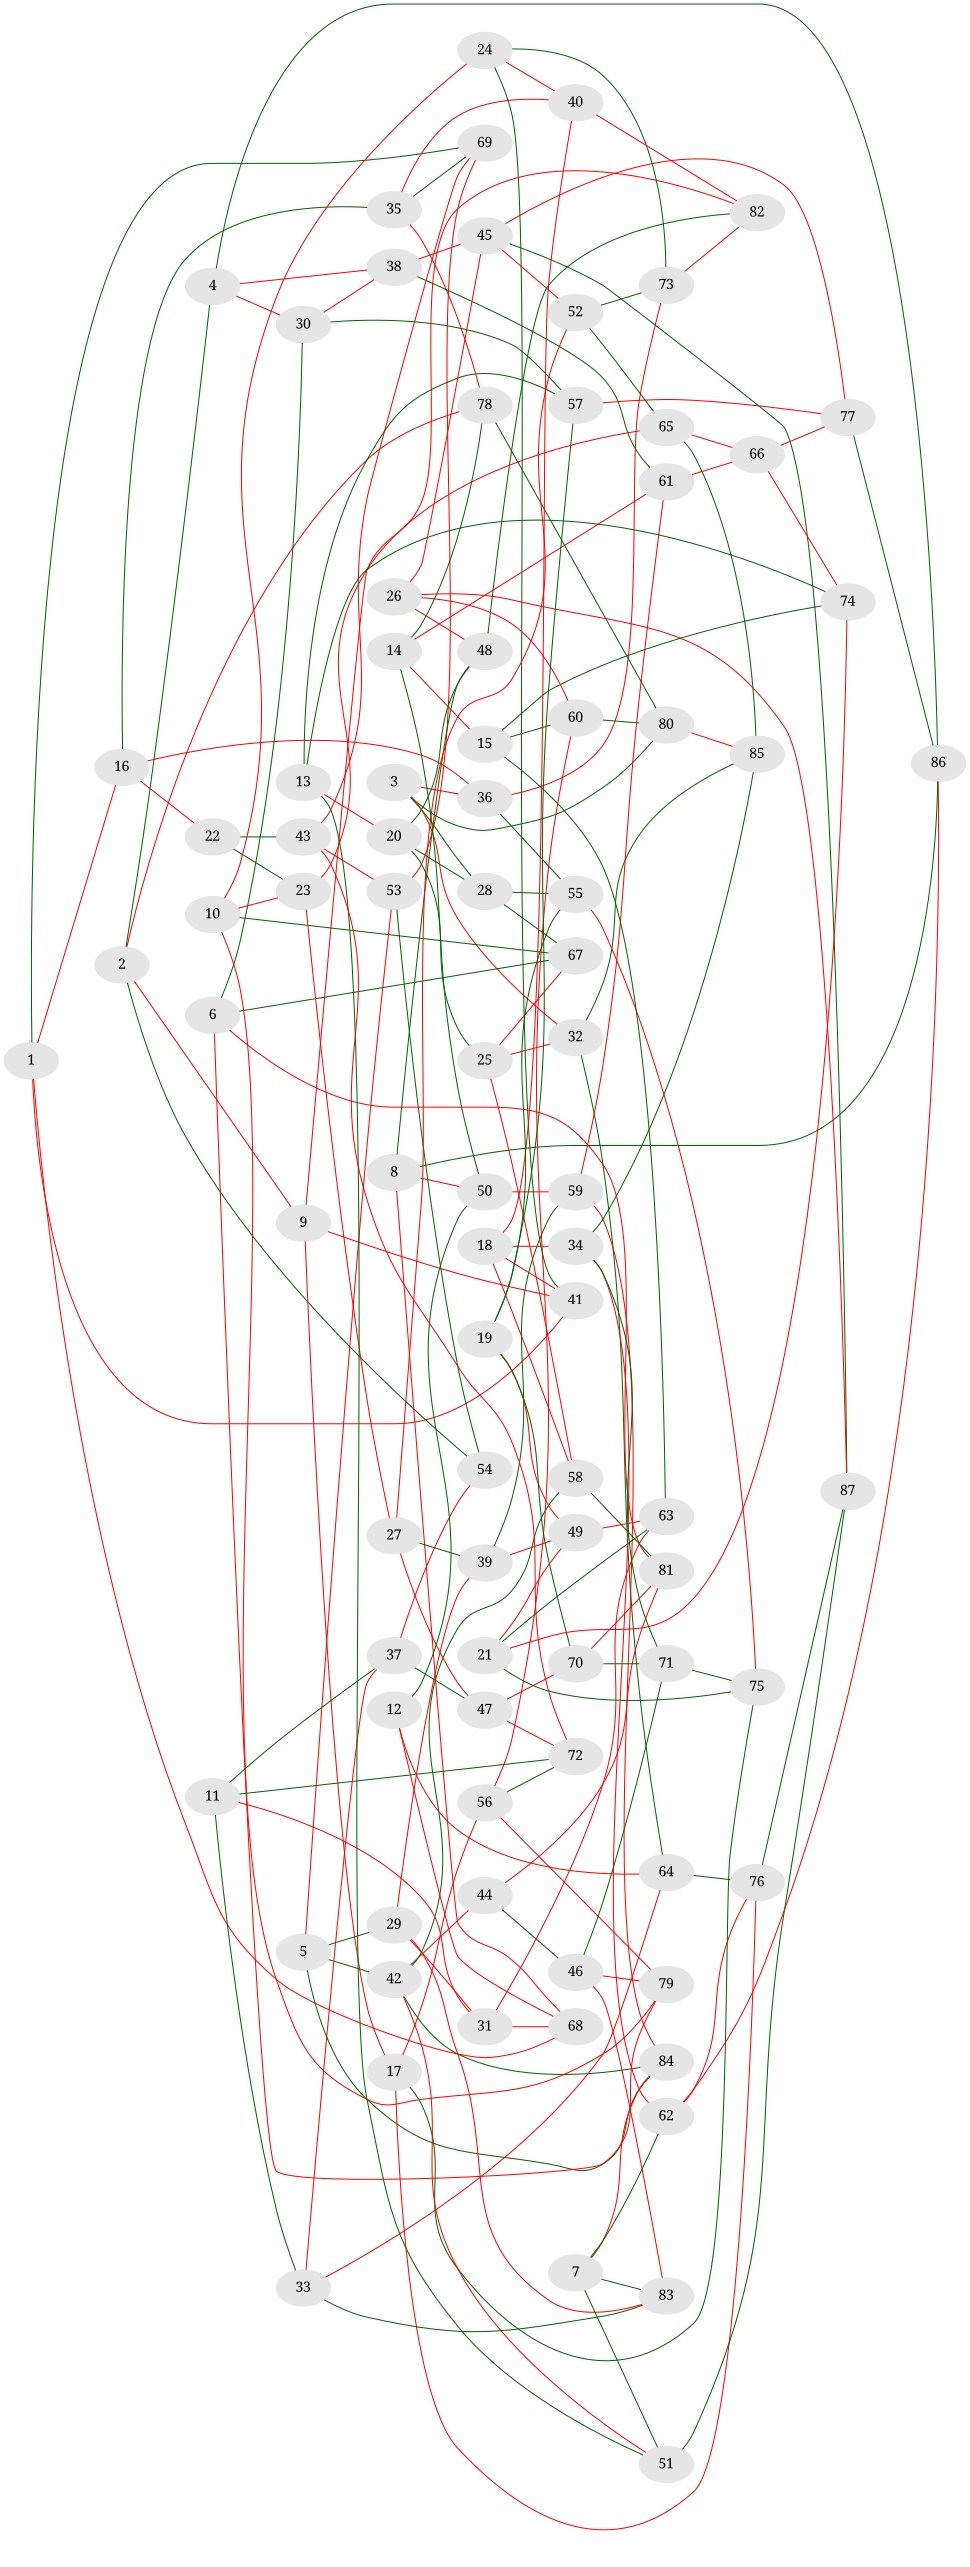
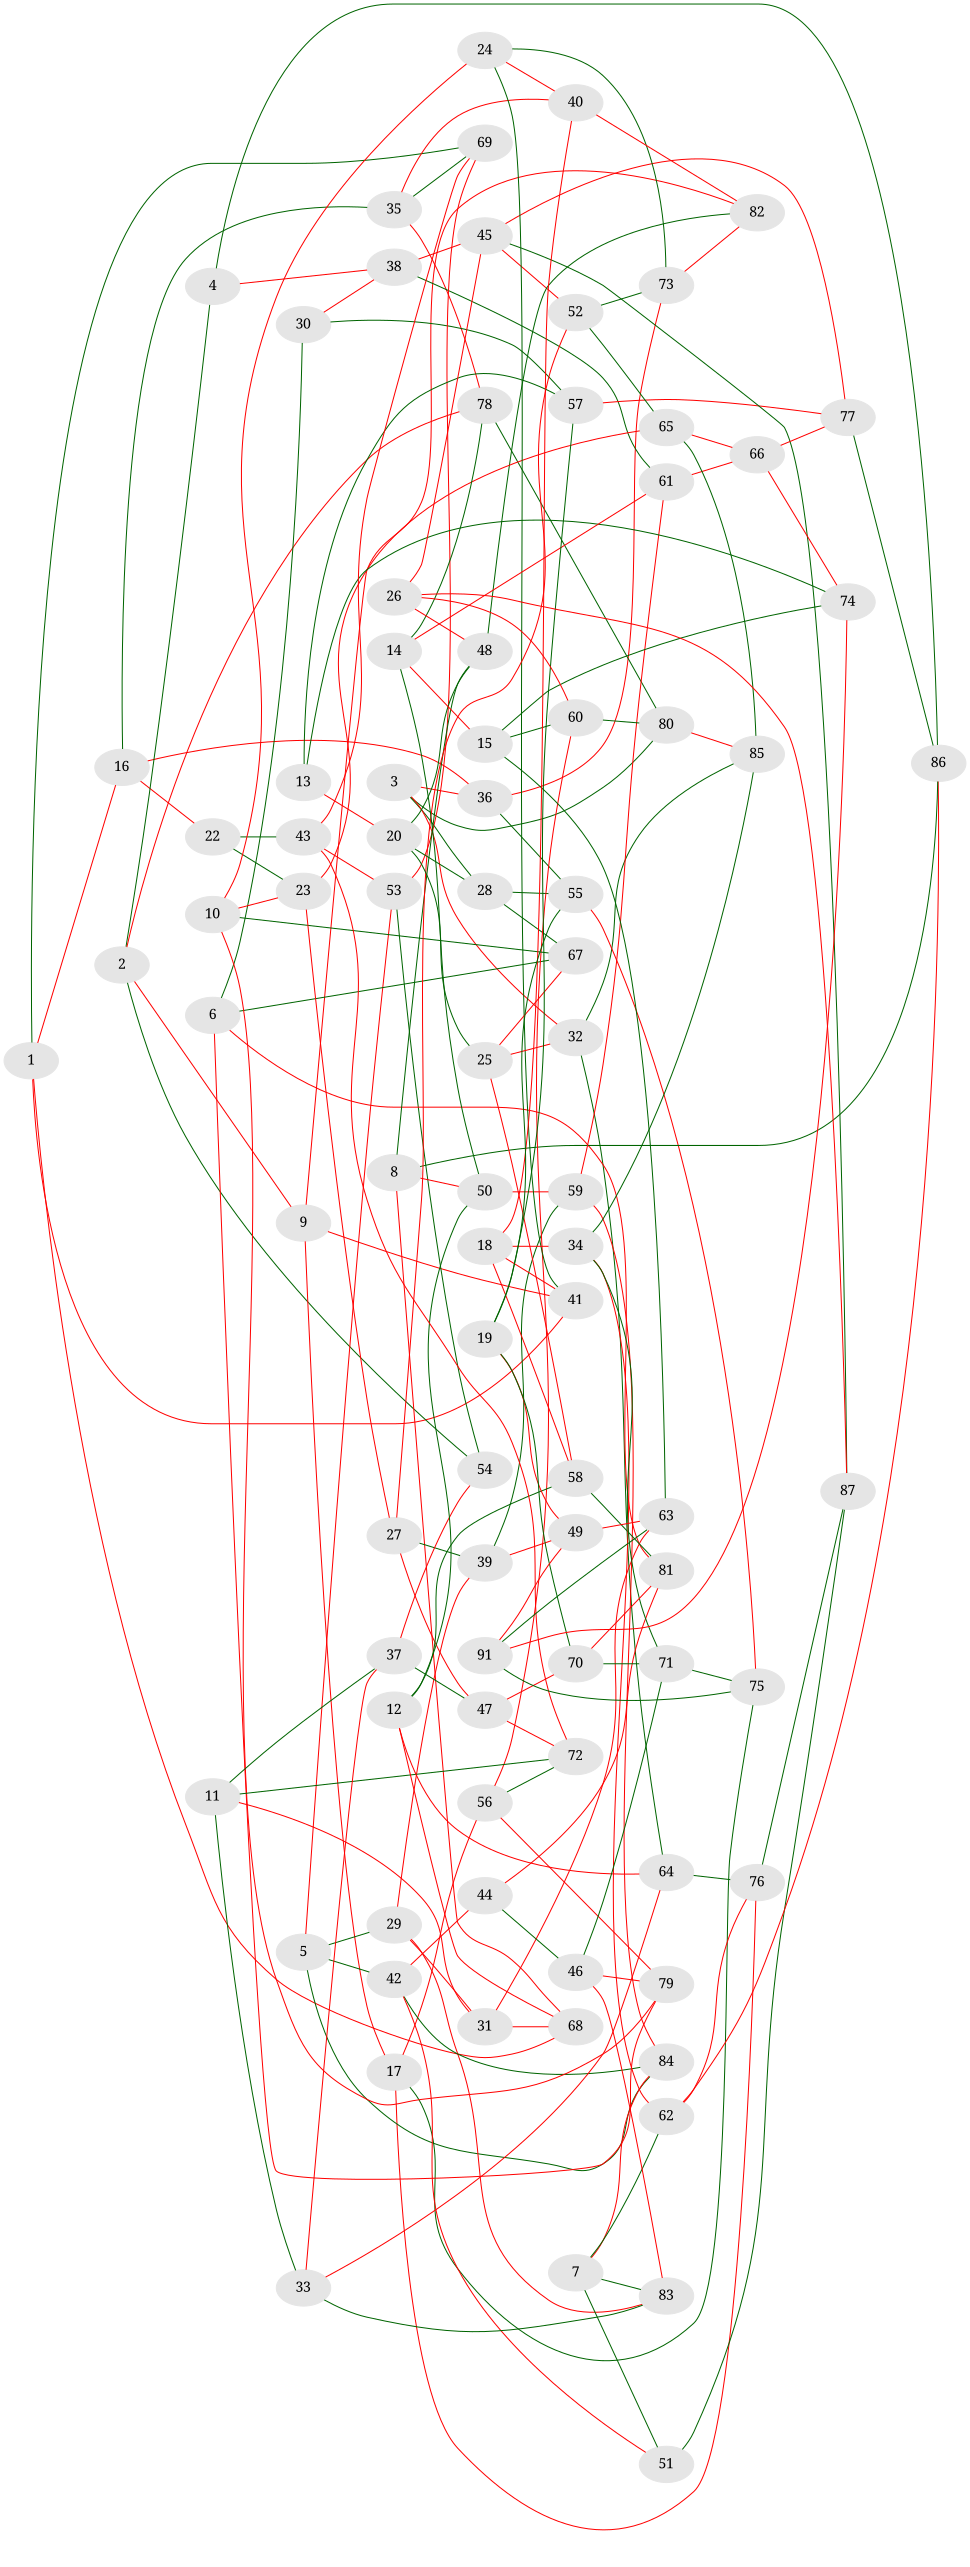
edge "4" -- "30": removed
edge "13" -- "51": removed
node "21": label "21" -> "91"
edge "58" -- "42": now "58" -- "12"
